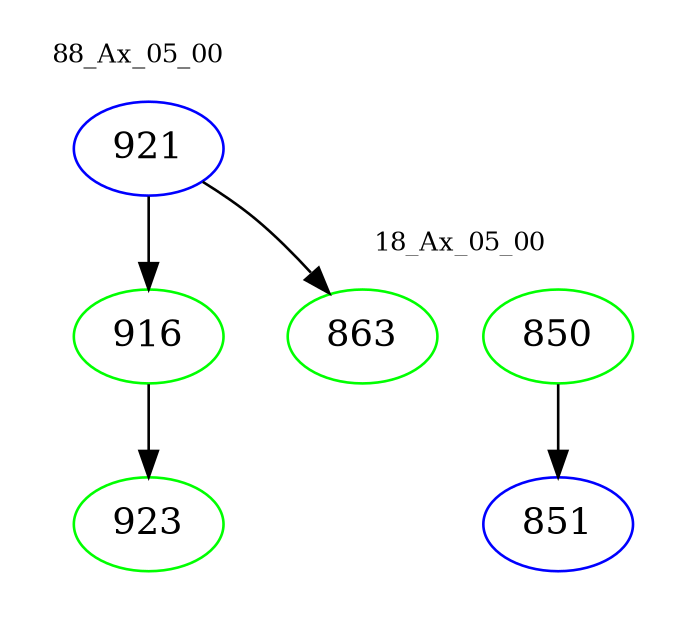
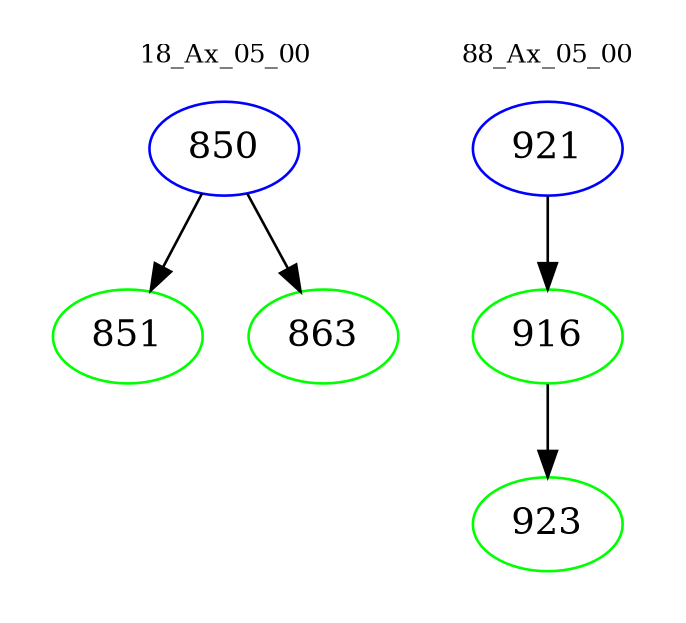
edge "921" -> "863": now "850" -> "863"
node "850": color green -> blue
node "851": color blue -> green
